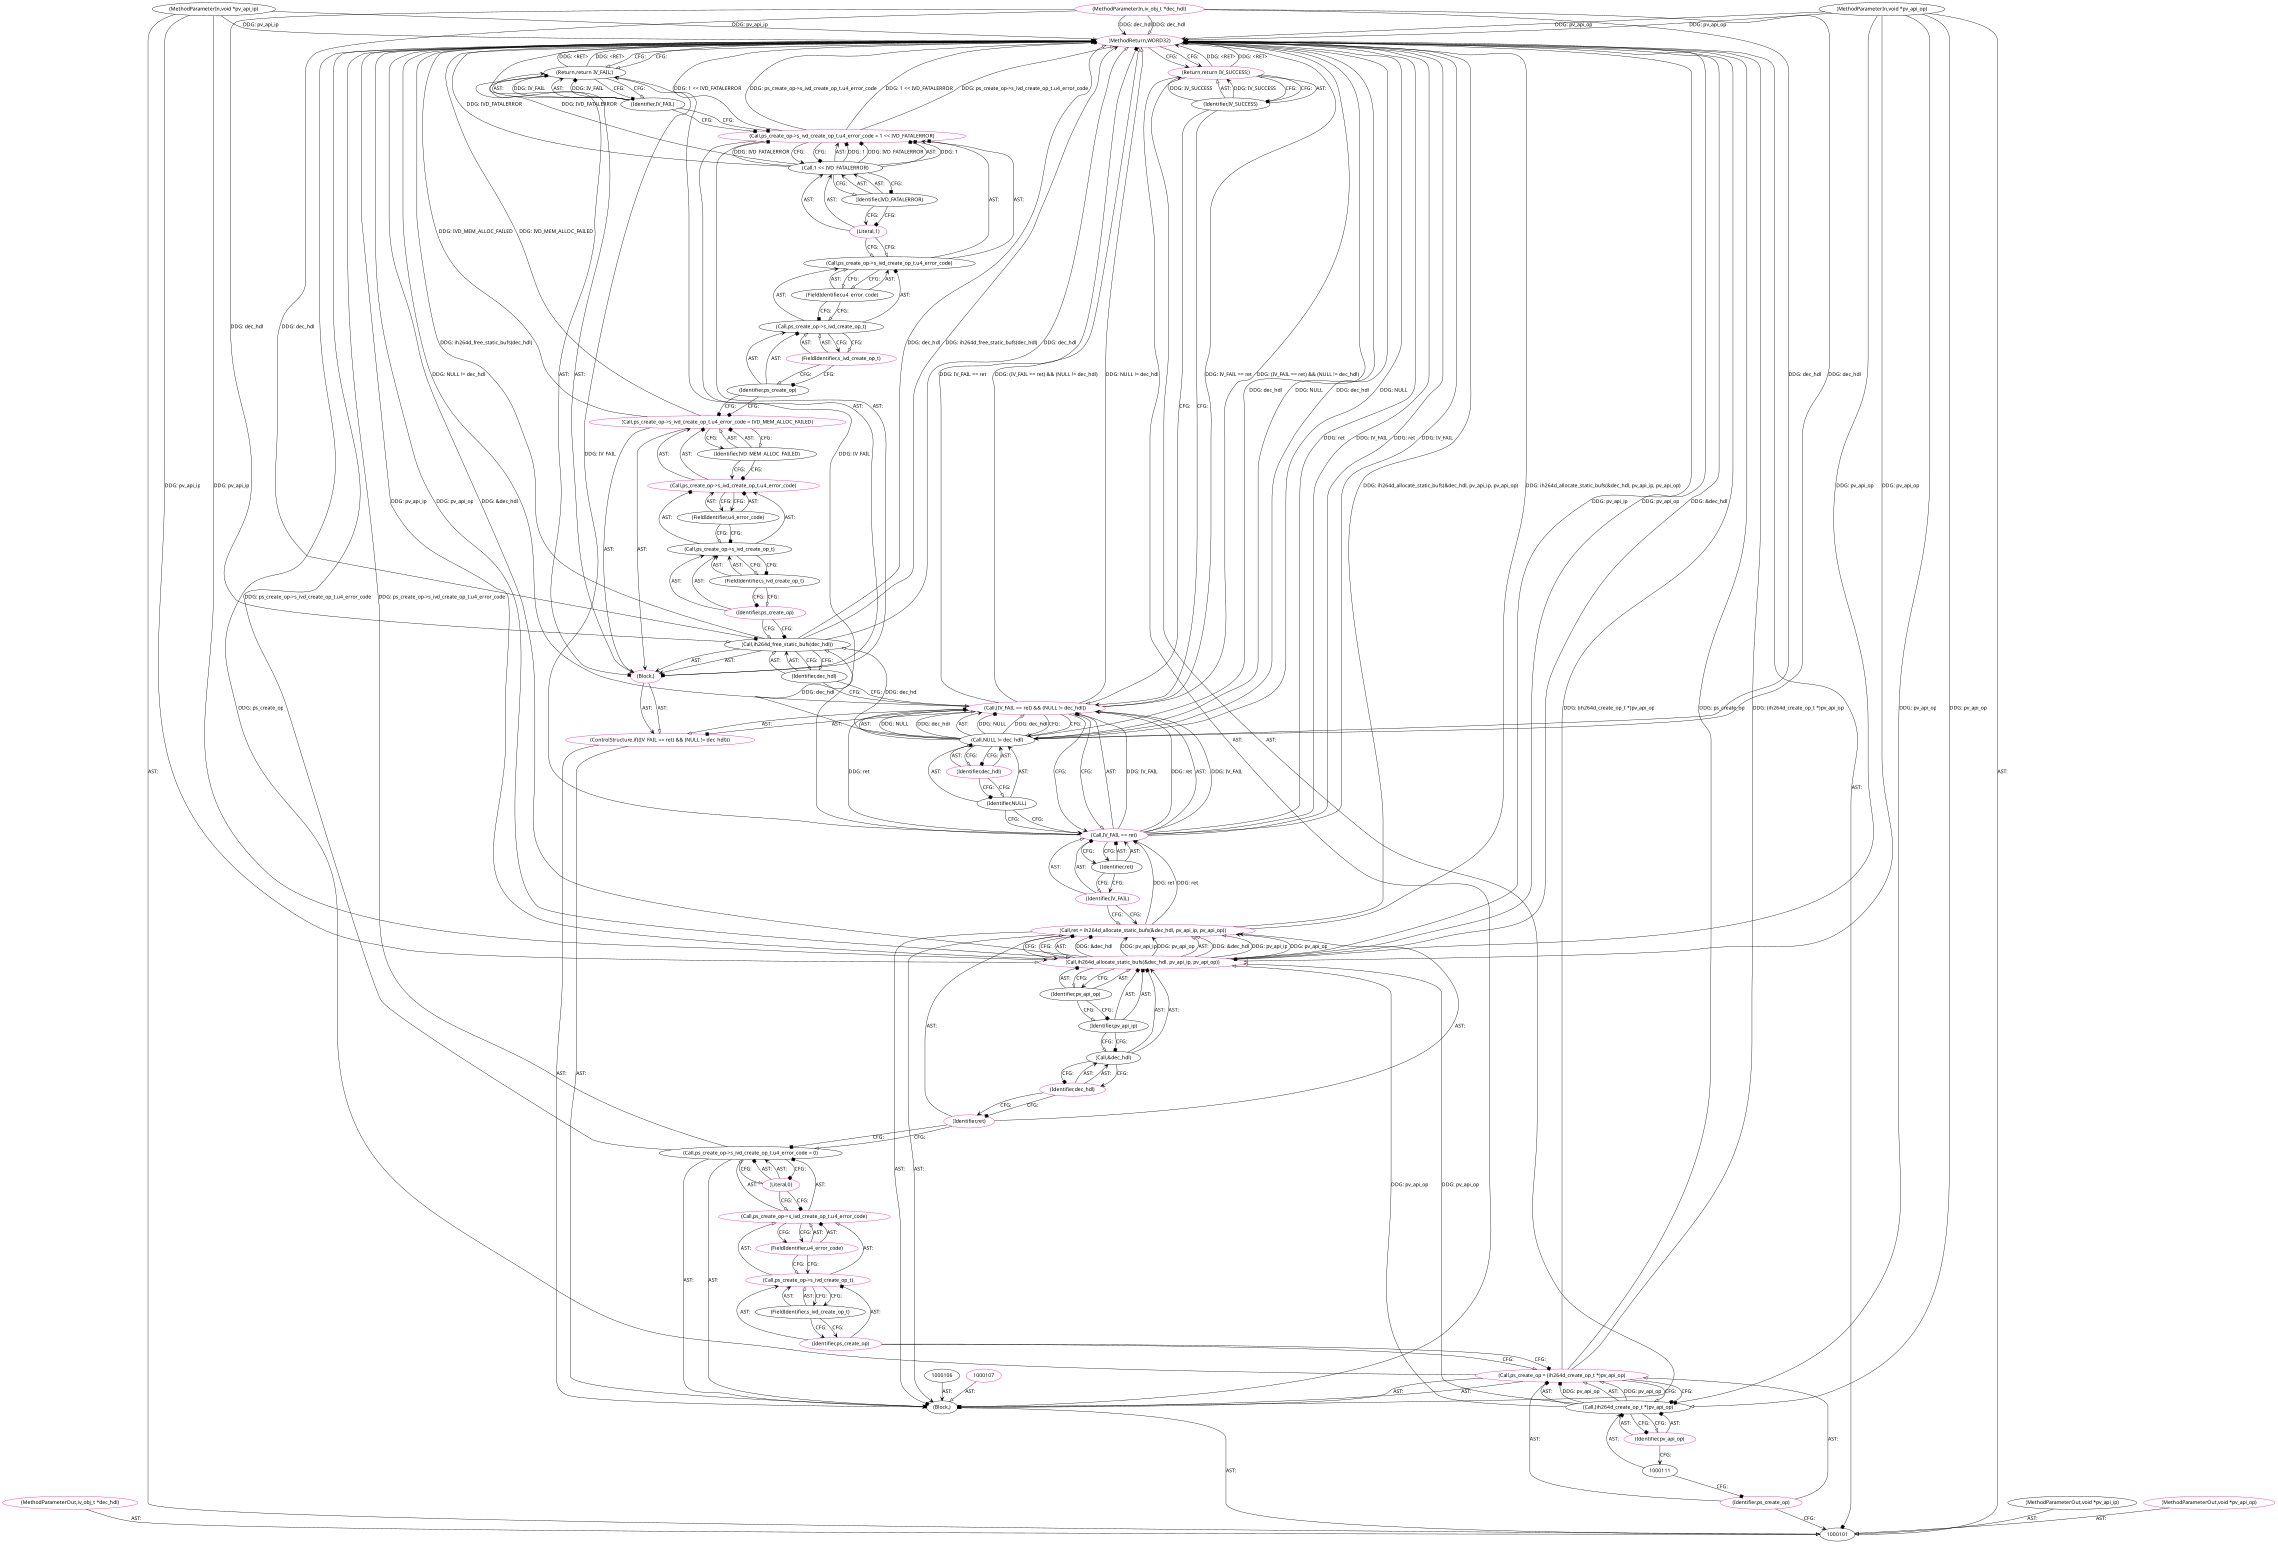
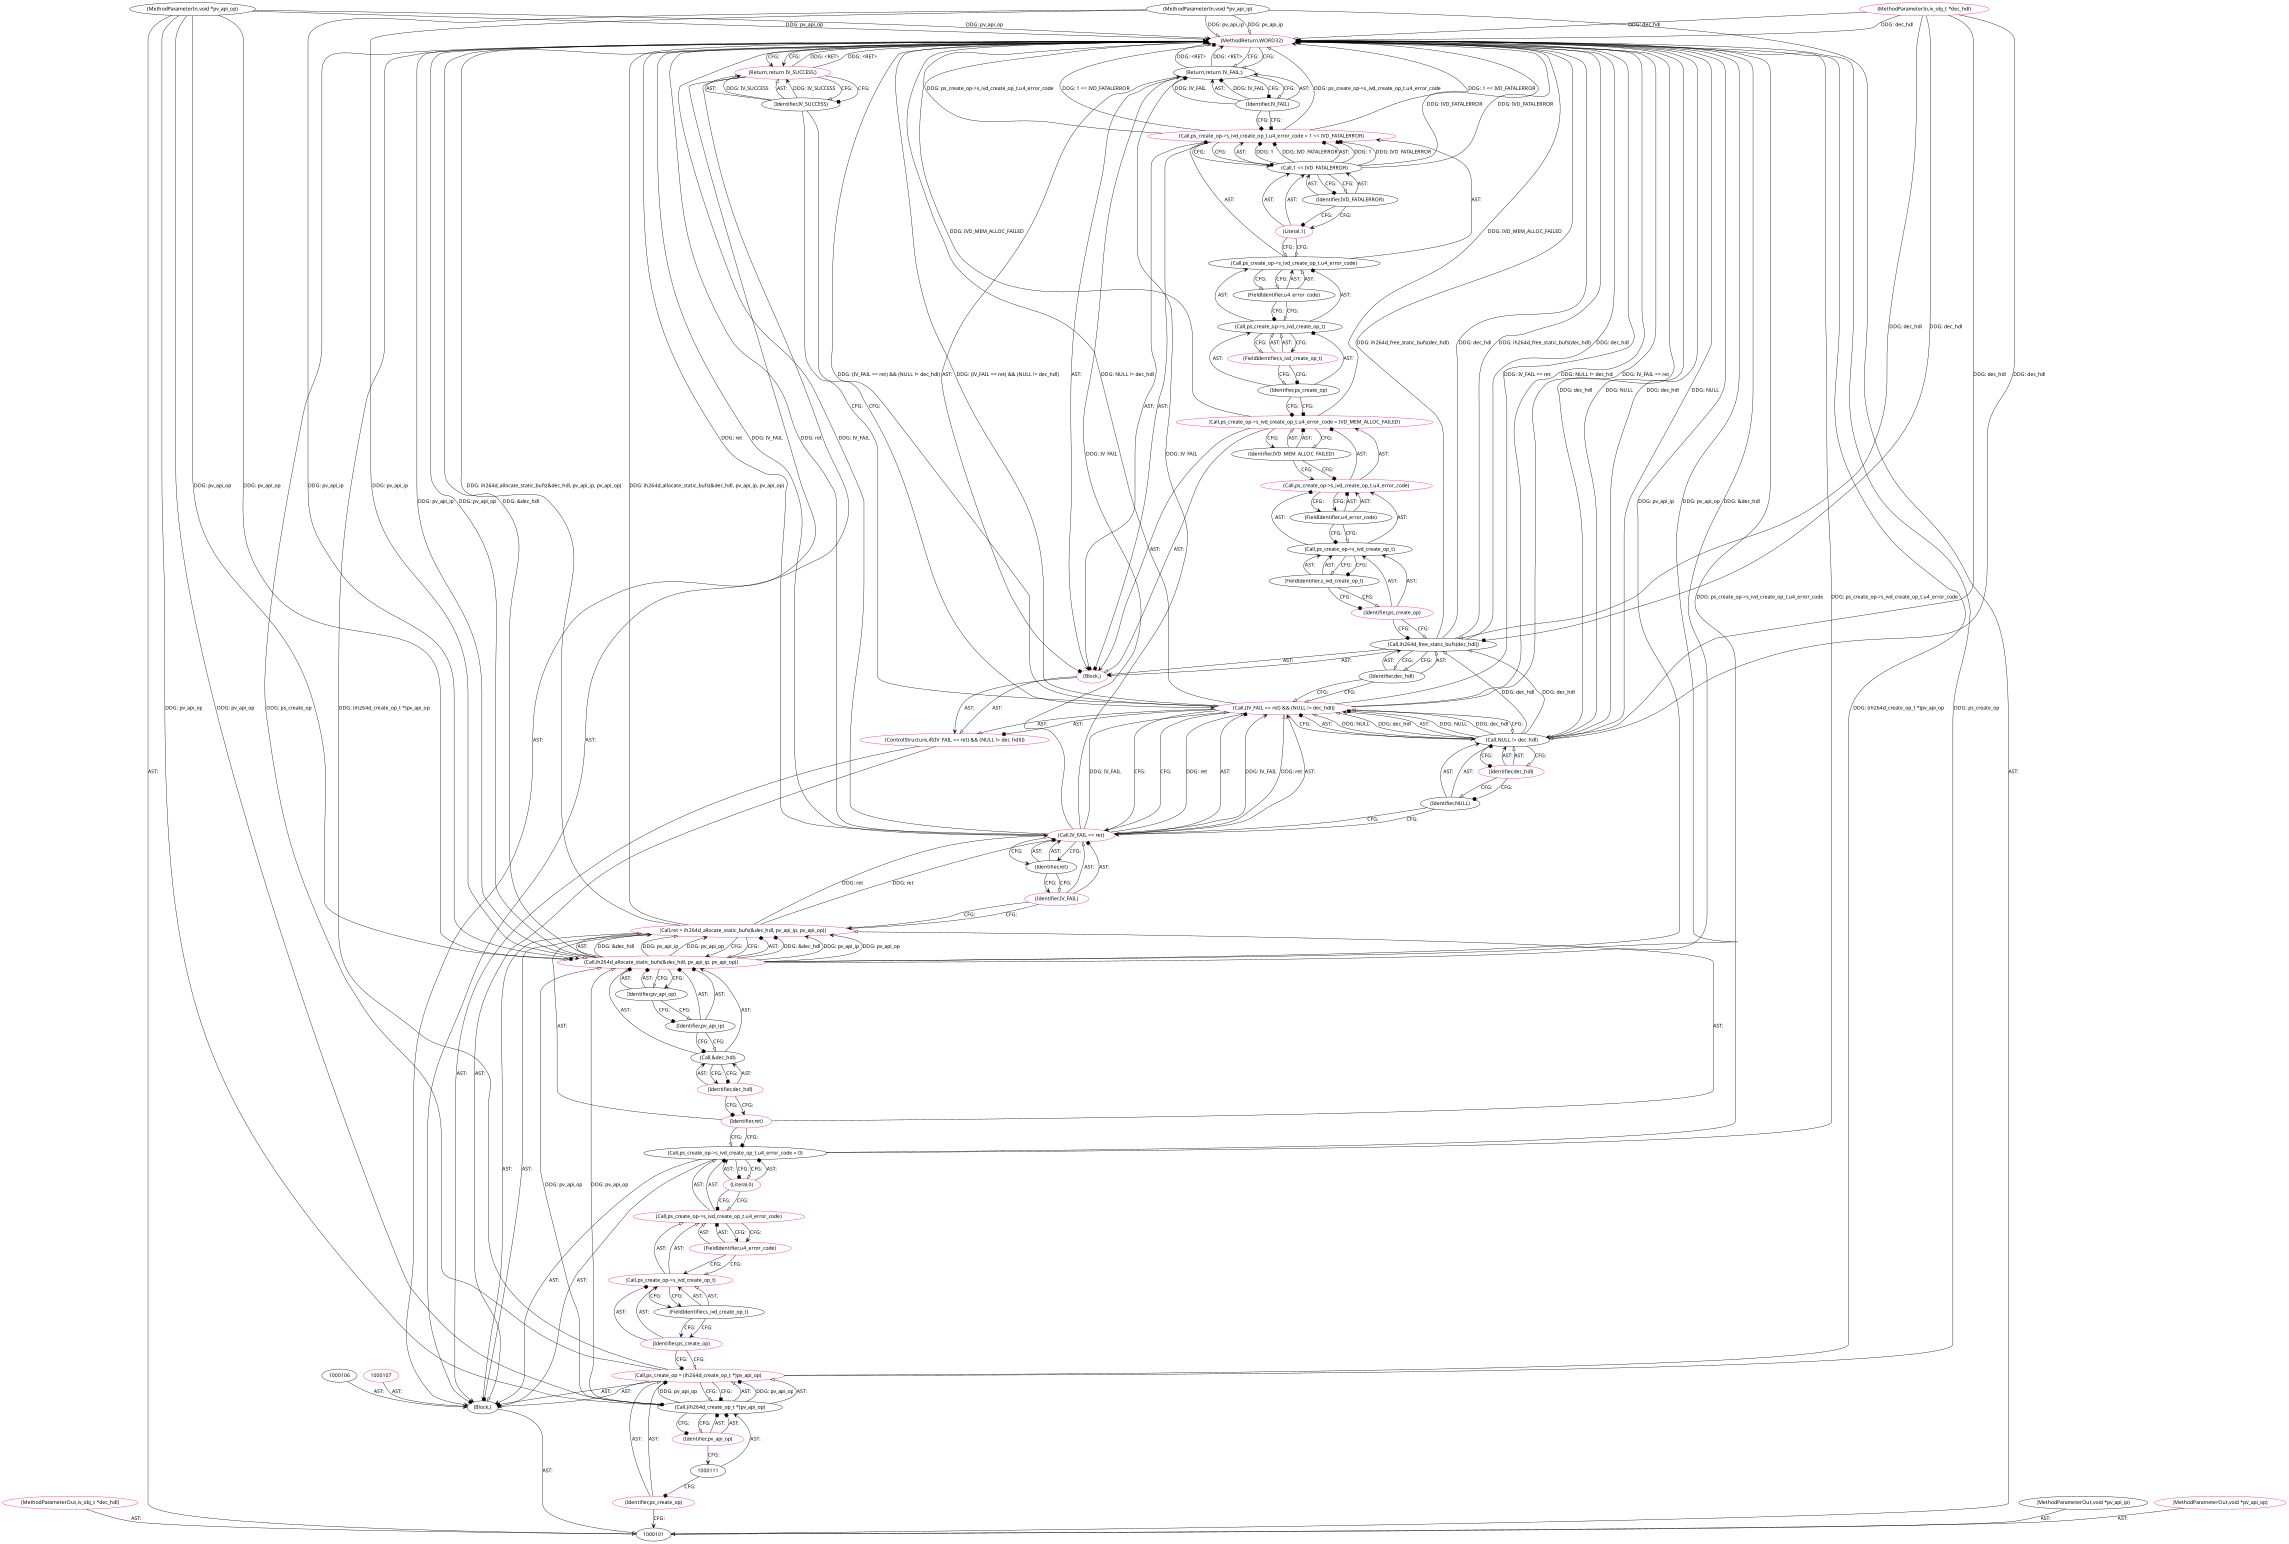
edge "(MethodReturn,WORD32)" -> "1000101": removed, label "AST:"
